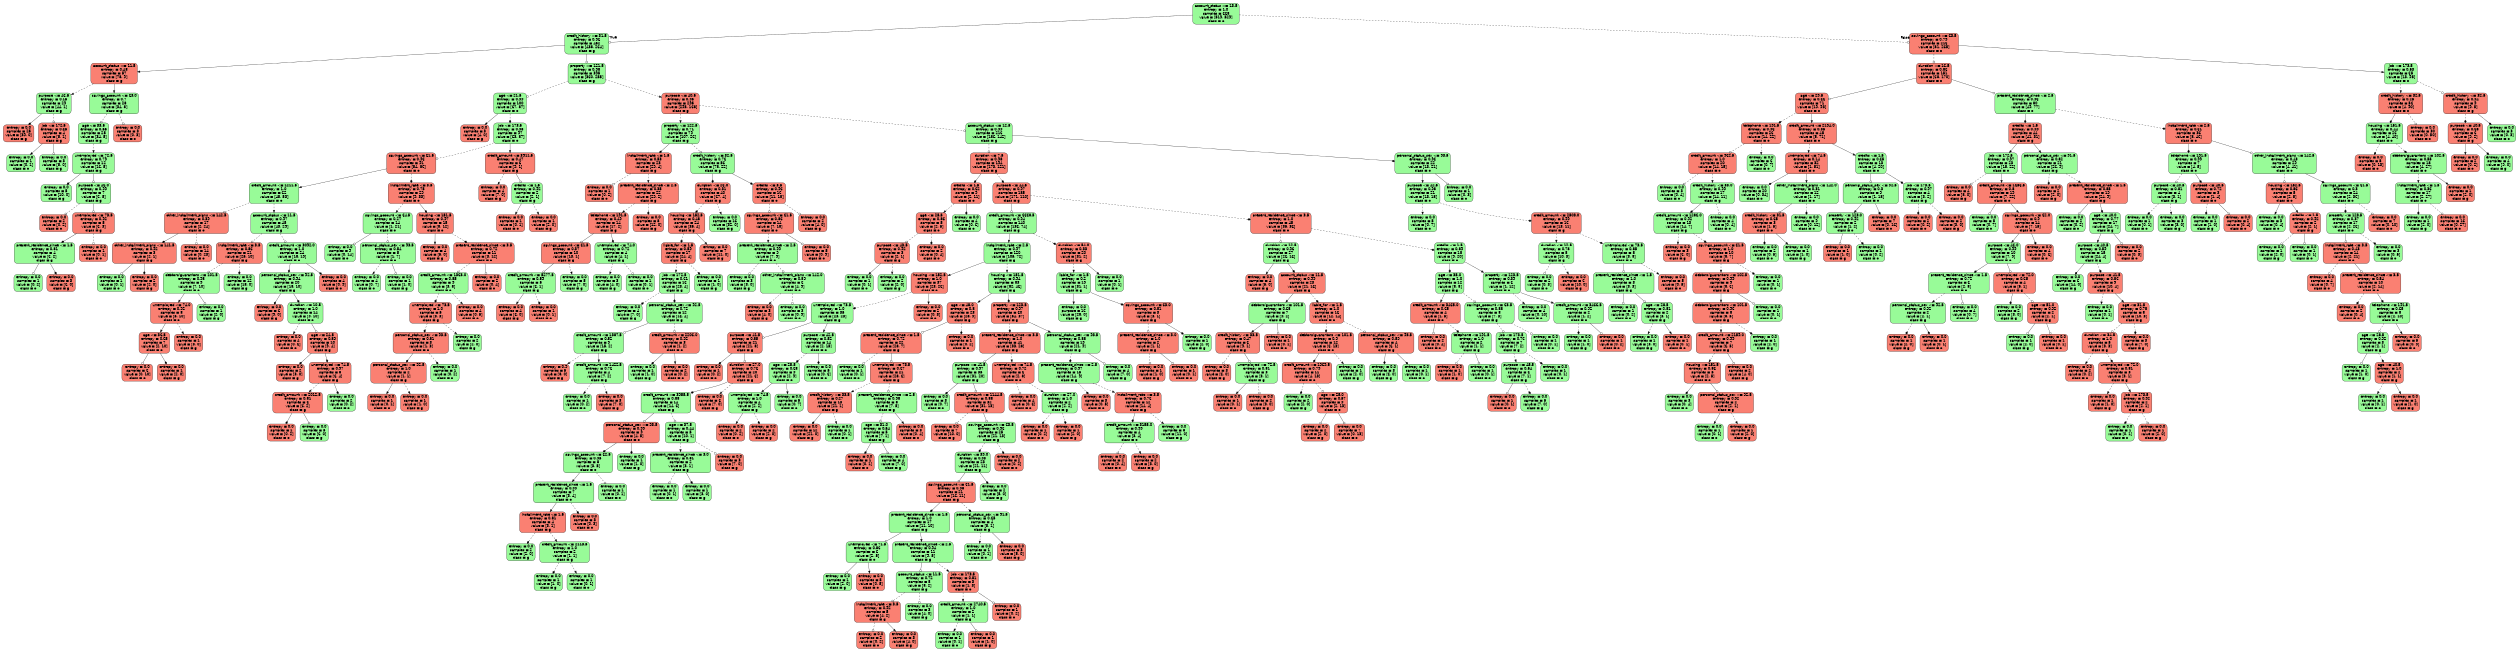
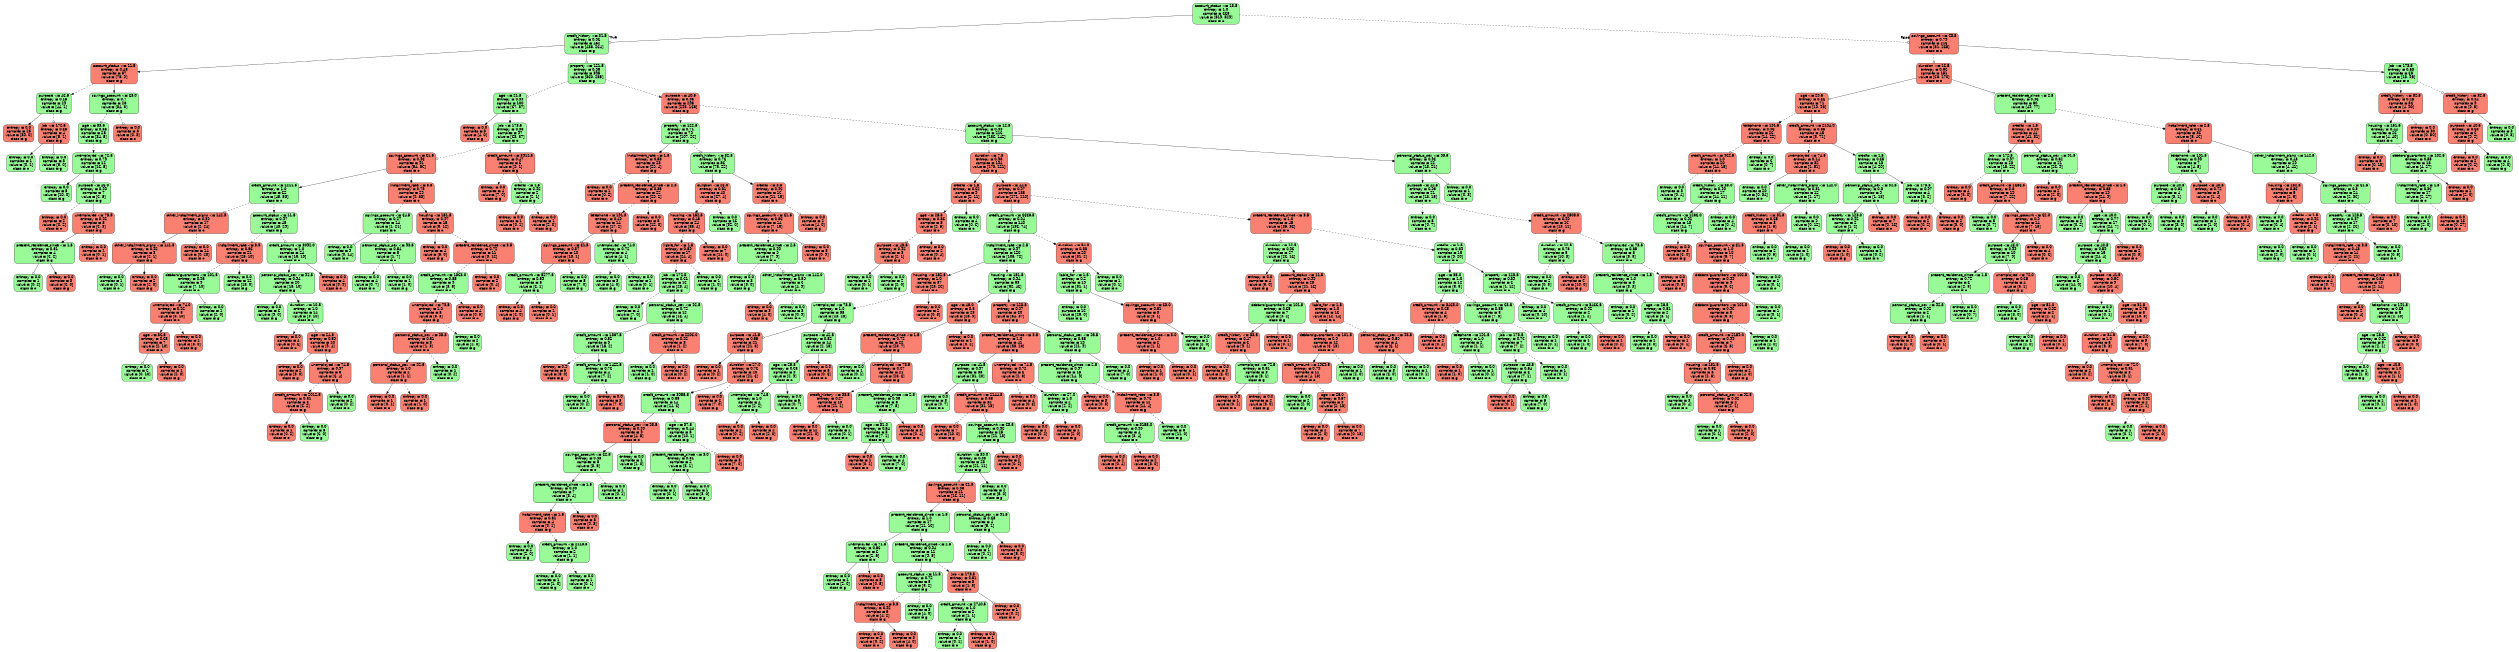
node "entropy = 0.0 samples = 6 value = [9, 0] class = g": fillcolor salmon -> palegreen
node "entropy = 0.0 samples = 6 value = [0, 10] class = o": fillcolor salmon -> palegreen
node "entropy = 0.0 samples = 5 value = [0, 6] class = o": fillcolor palegreen -> salmon
